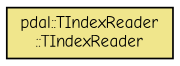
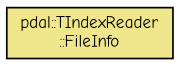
node "pdal::TIndexReader ::TIndexReader": label "pdal::TIndexReader ::TIndexReader" -> "pdal::TIndexReader ::FileInfo"
